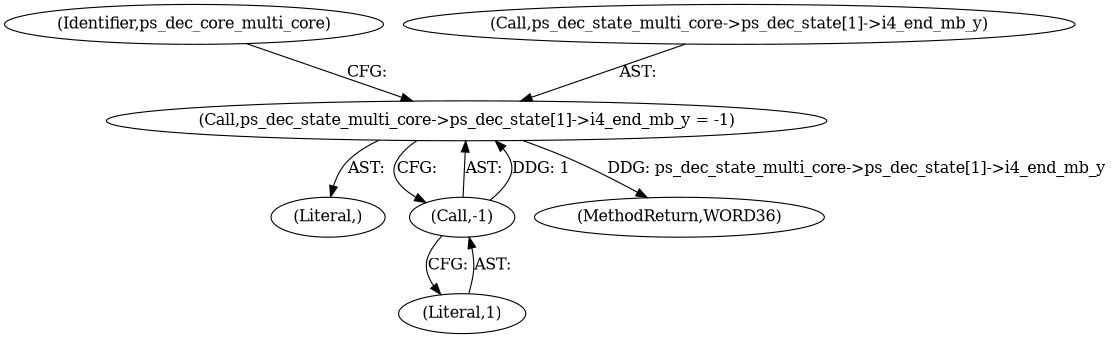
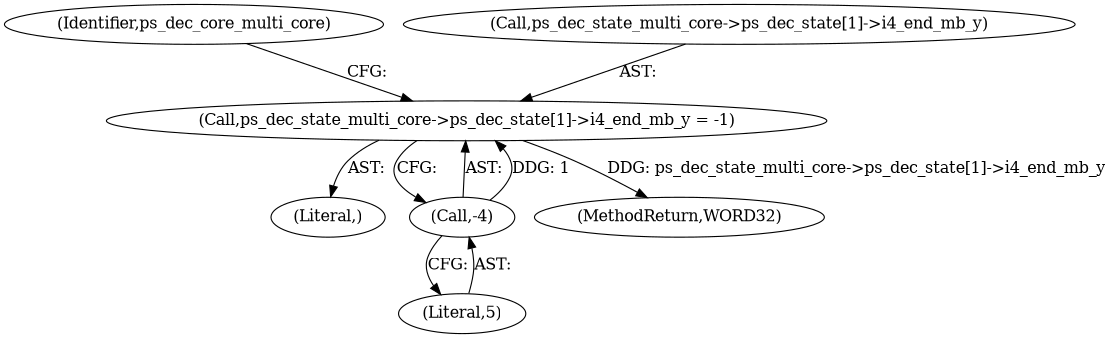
node "(Call,-1)": label "(Call,-1)" -> "(Call,-4)"
node "(MethodReturn,WORD36)": label "(MethodReturn,WORD36)" -> "(MethodReturn,WORD32)"
node "(Literal,1)": label "(Literal,1)" -> "(Literal,5)"
